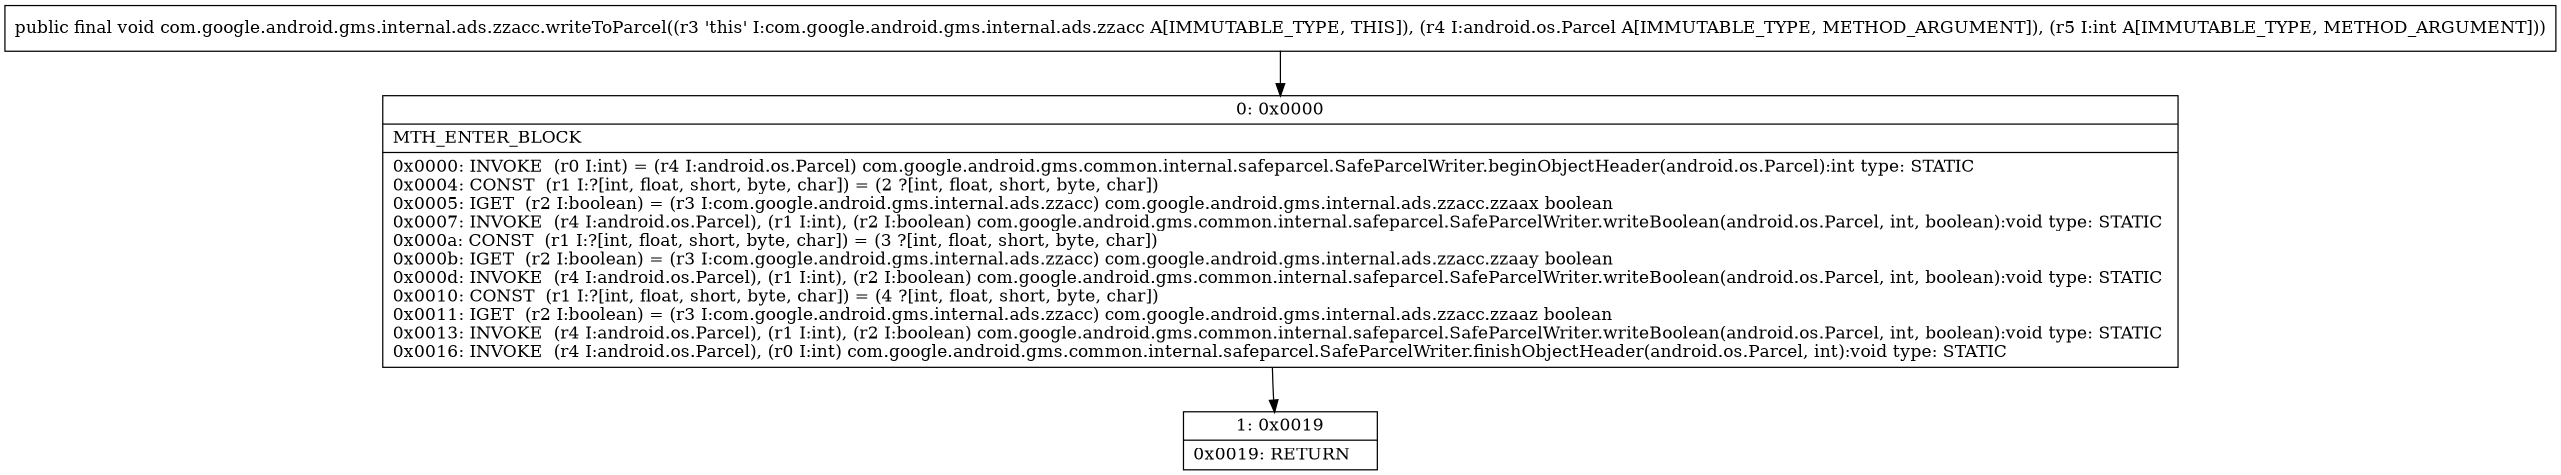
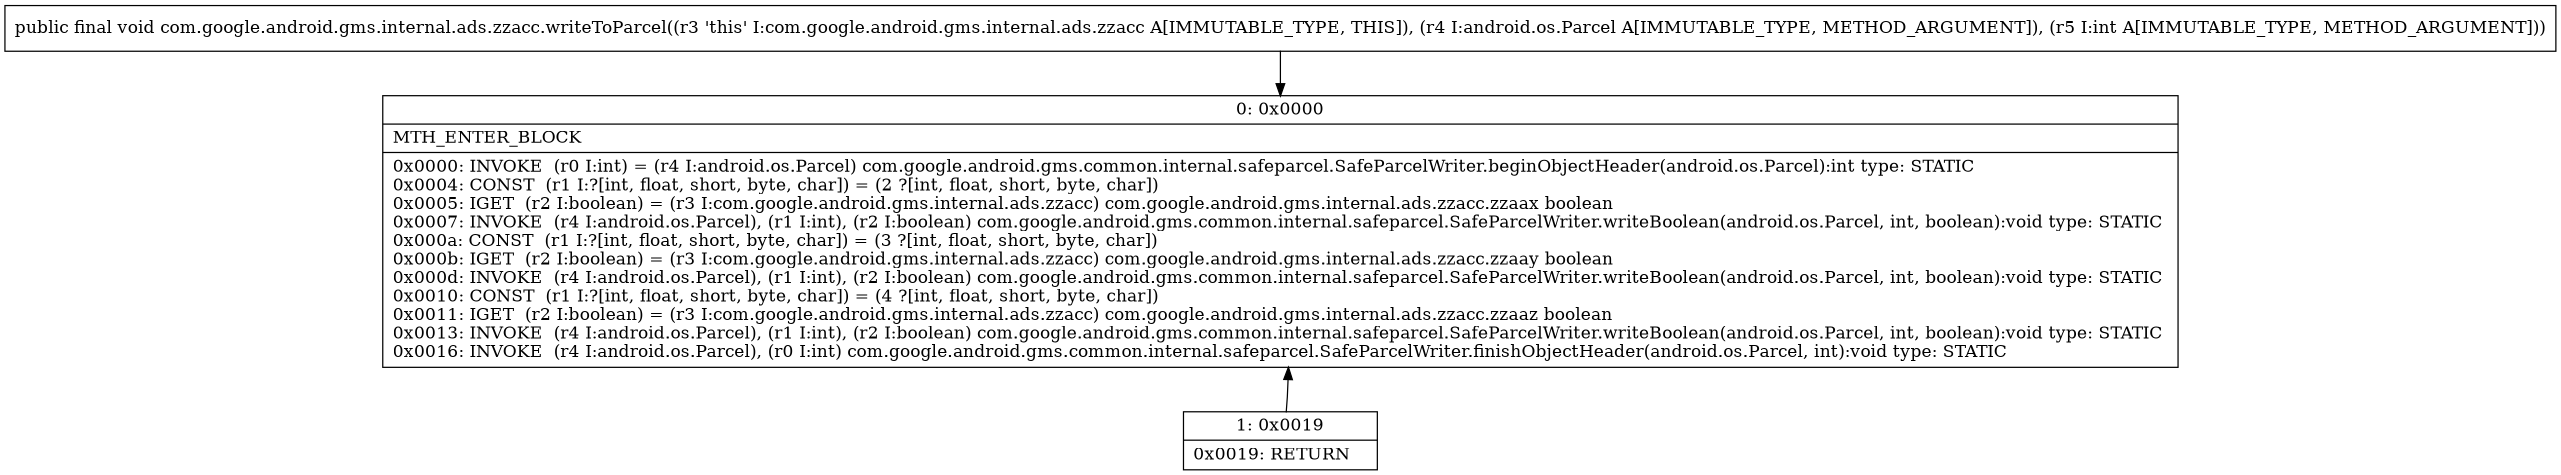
edge "0: 0x0000" -> "1: 0x0019": reversed
